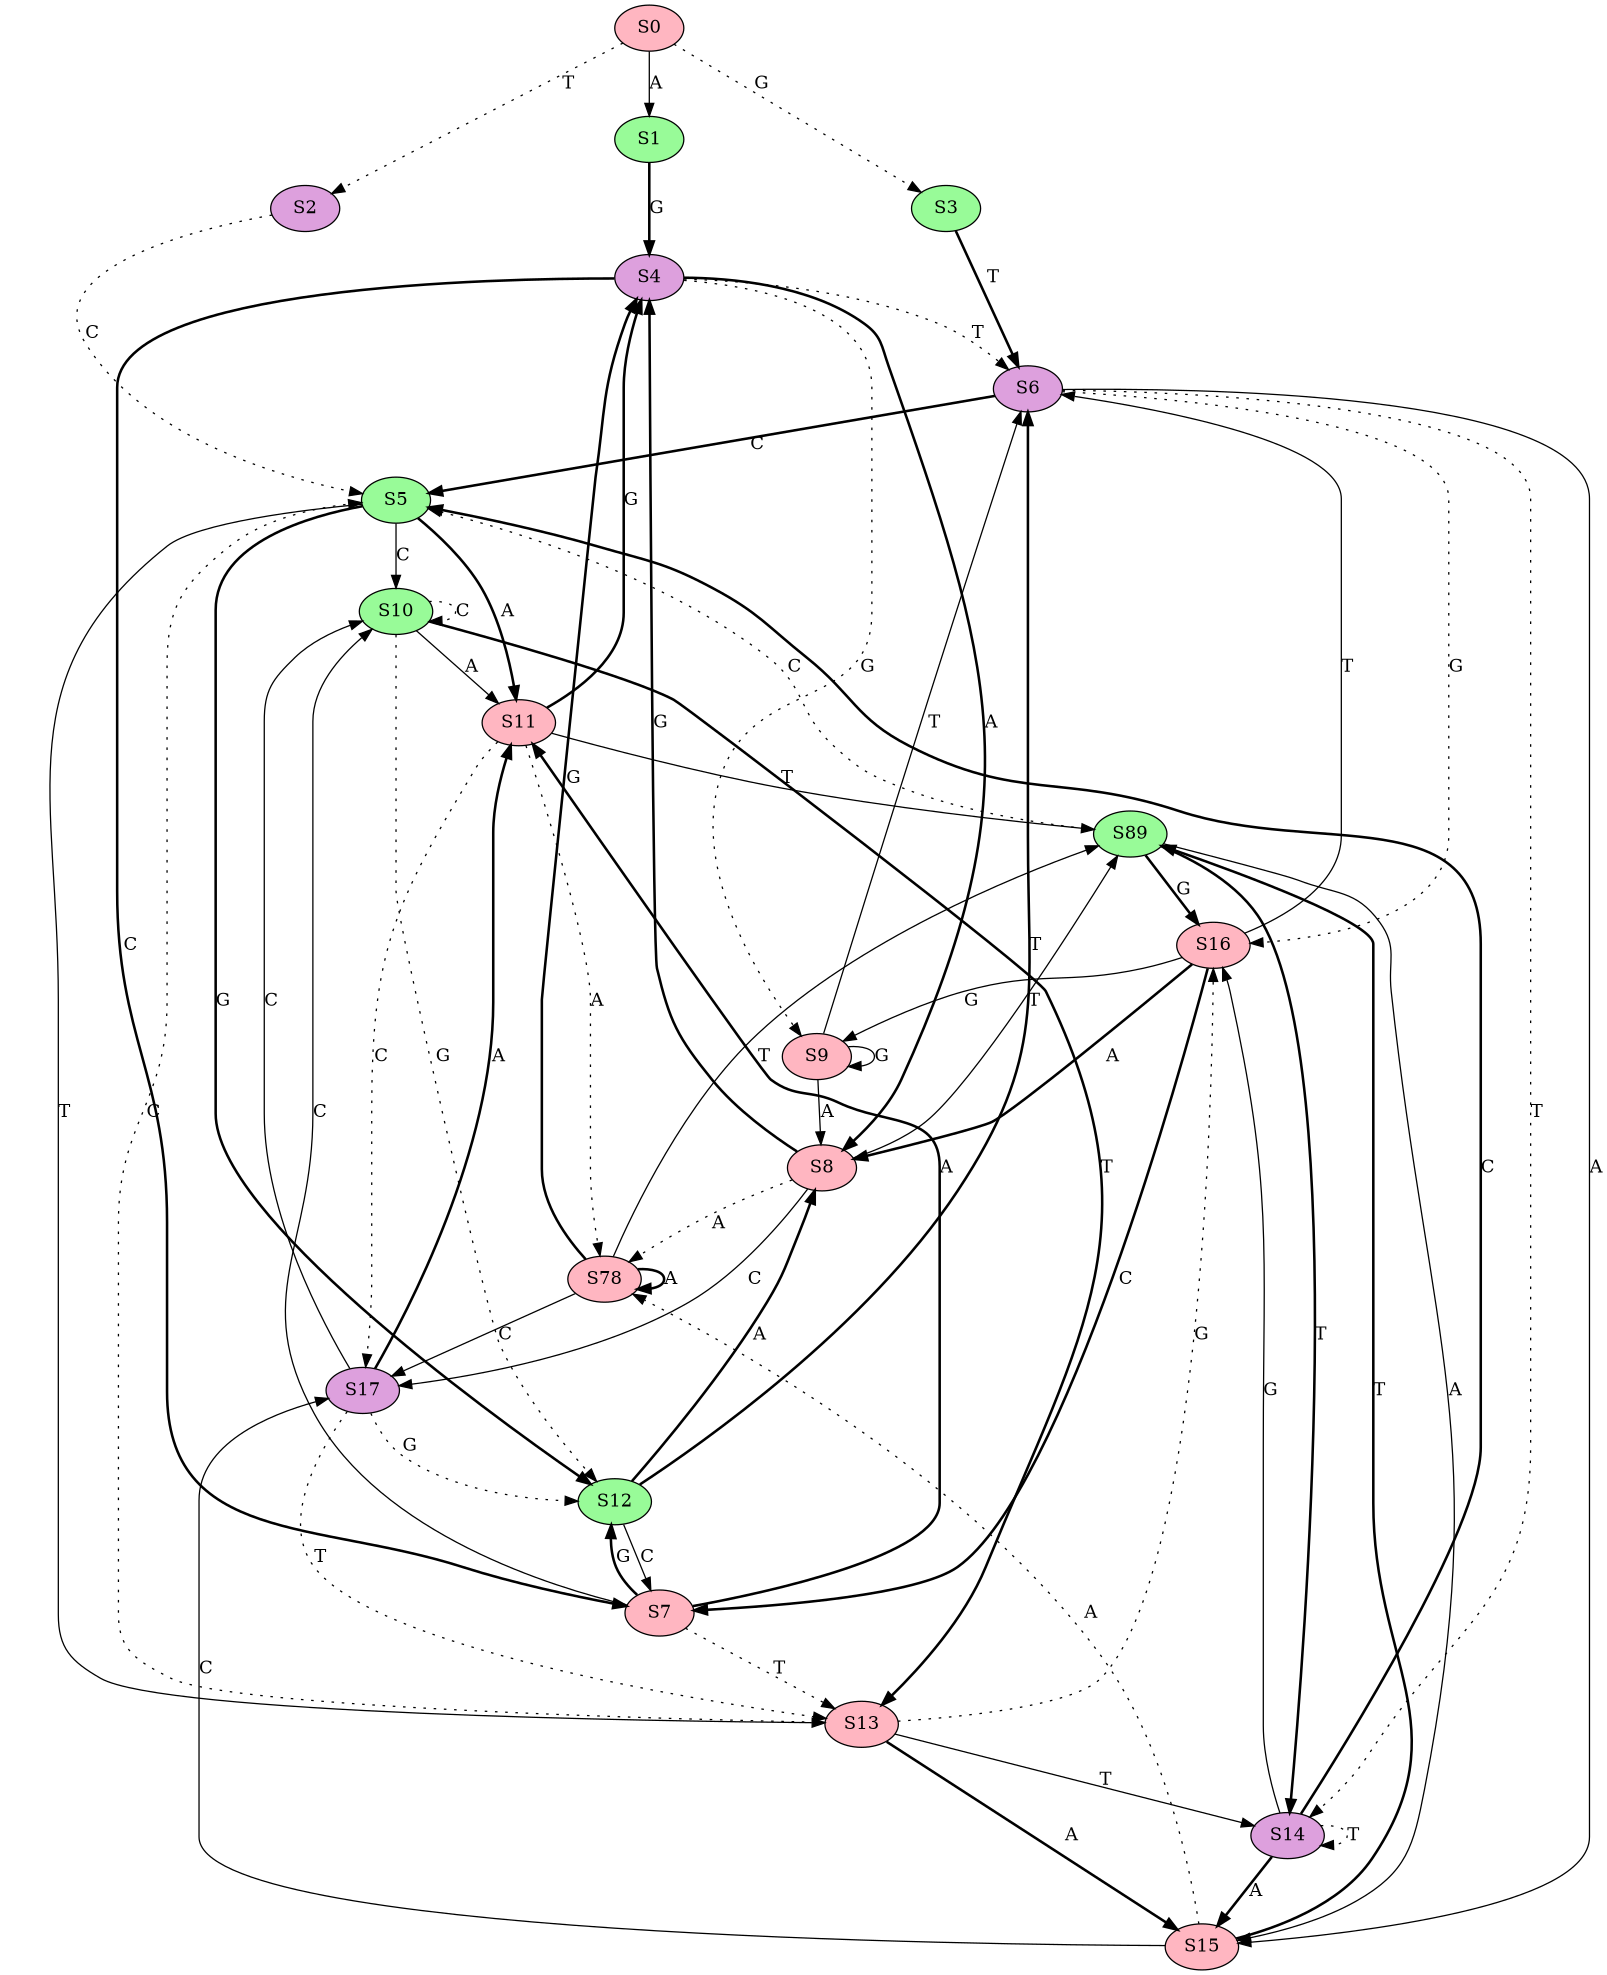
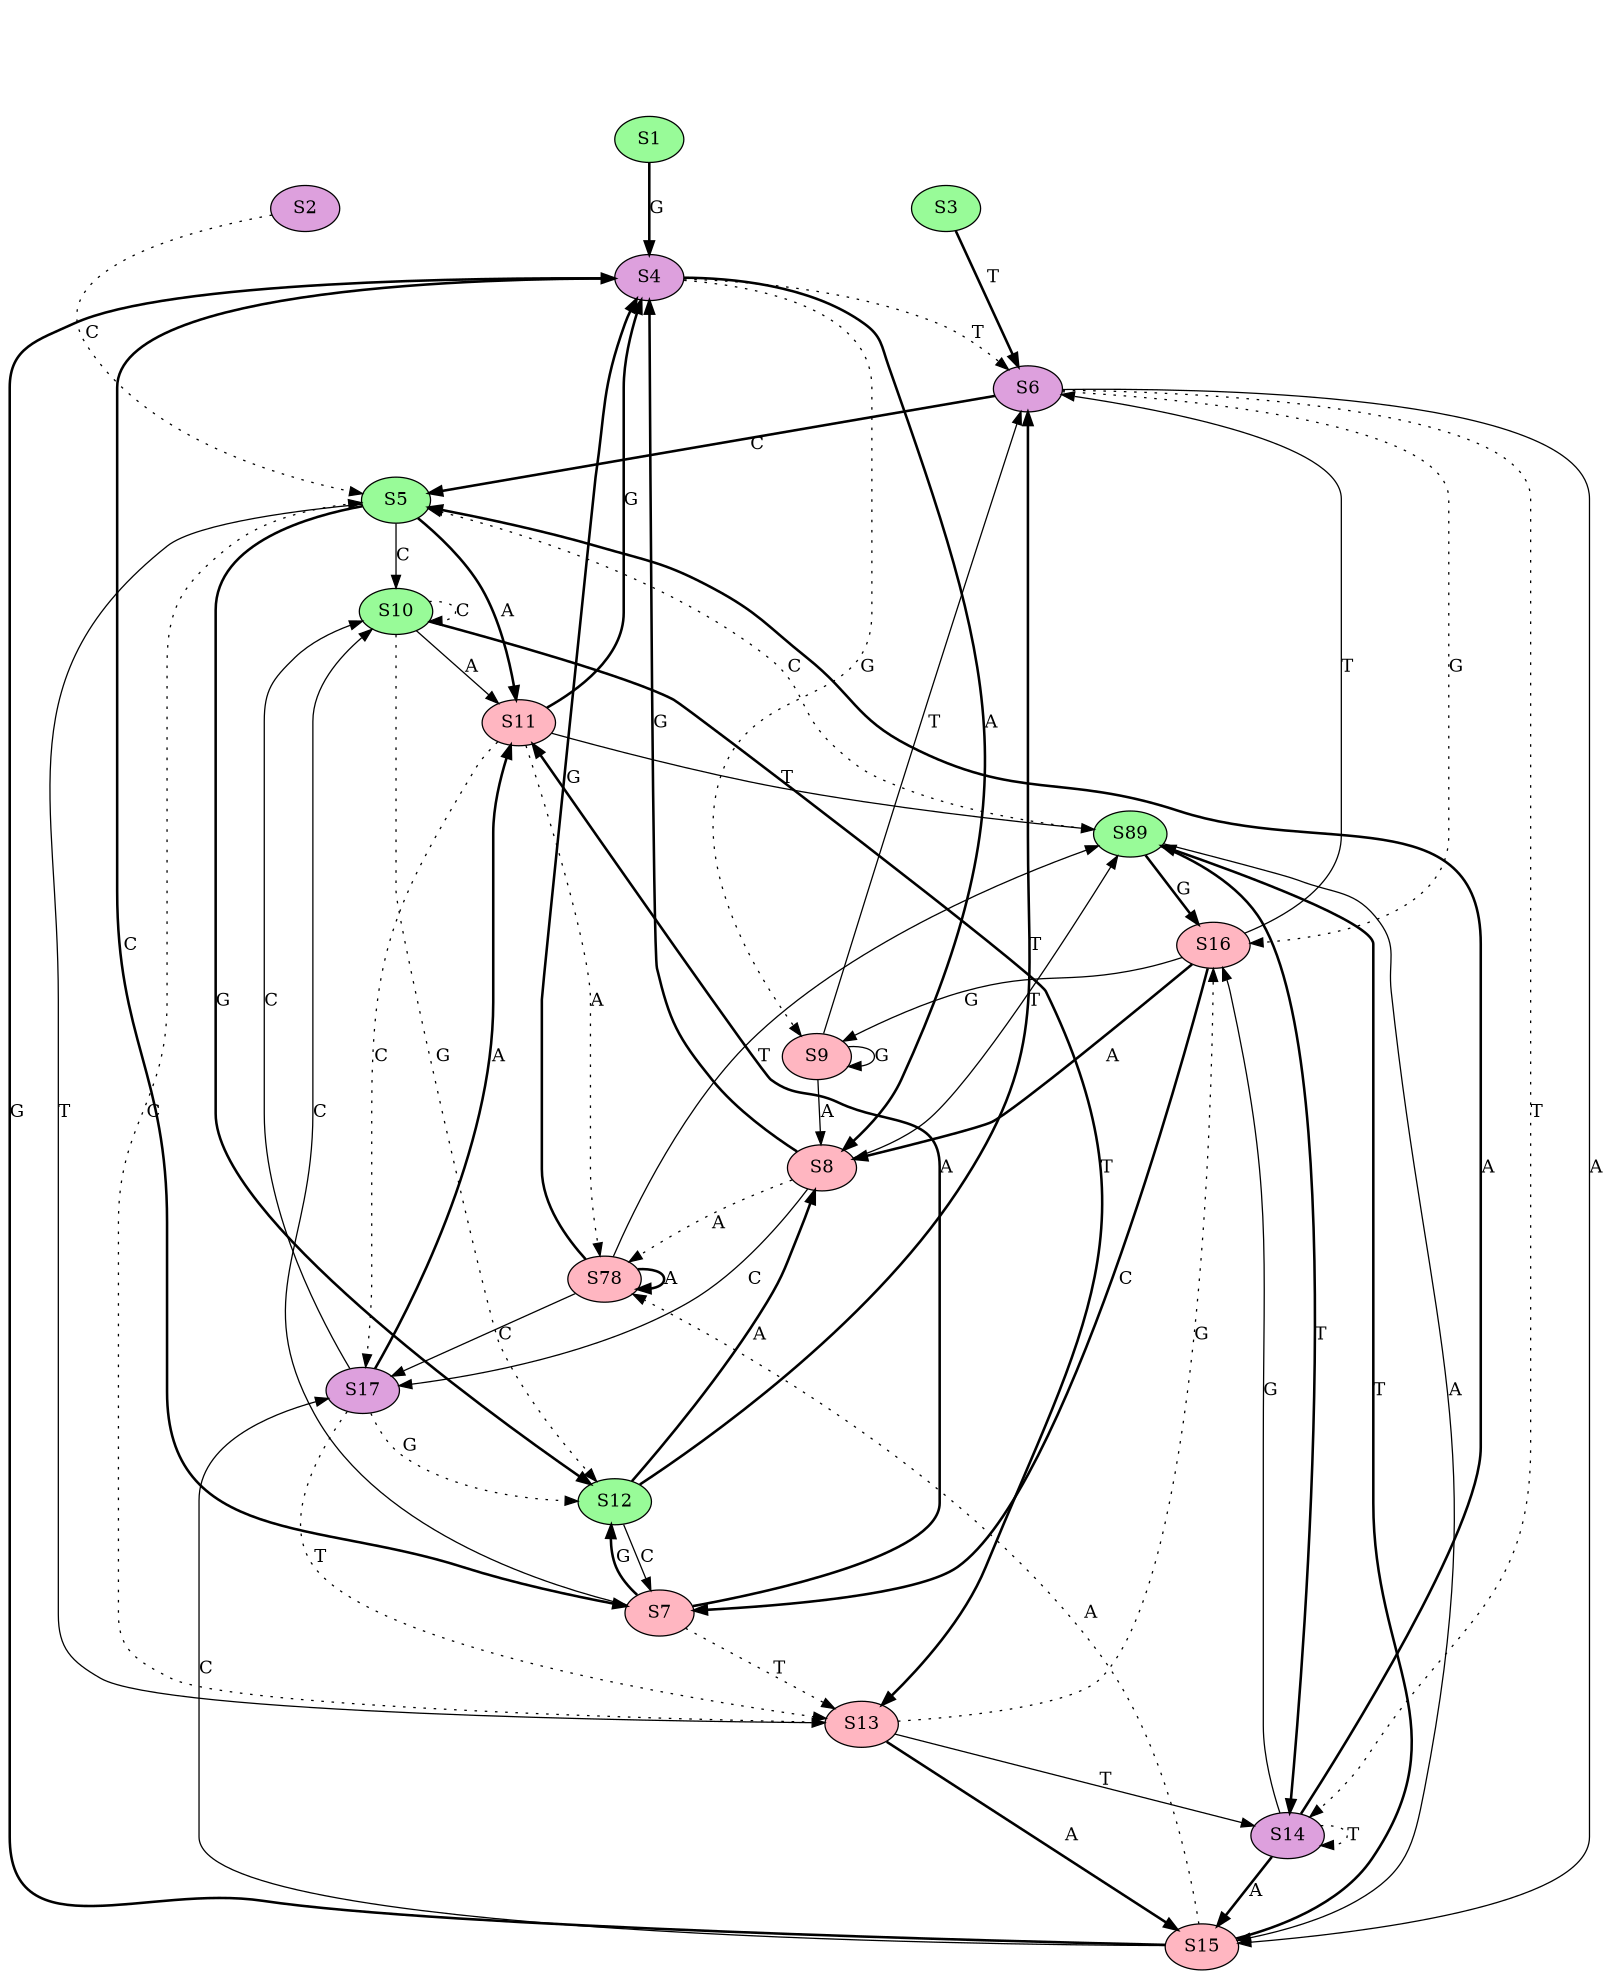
node "S0": removed
edge "S14" -> "S5": label "C" -> "A"
edge "S15" -> "S4": added, label "G"
